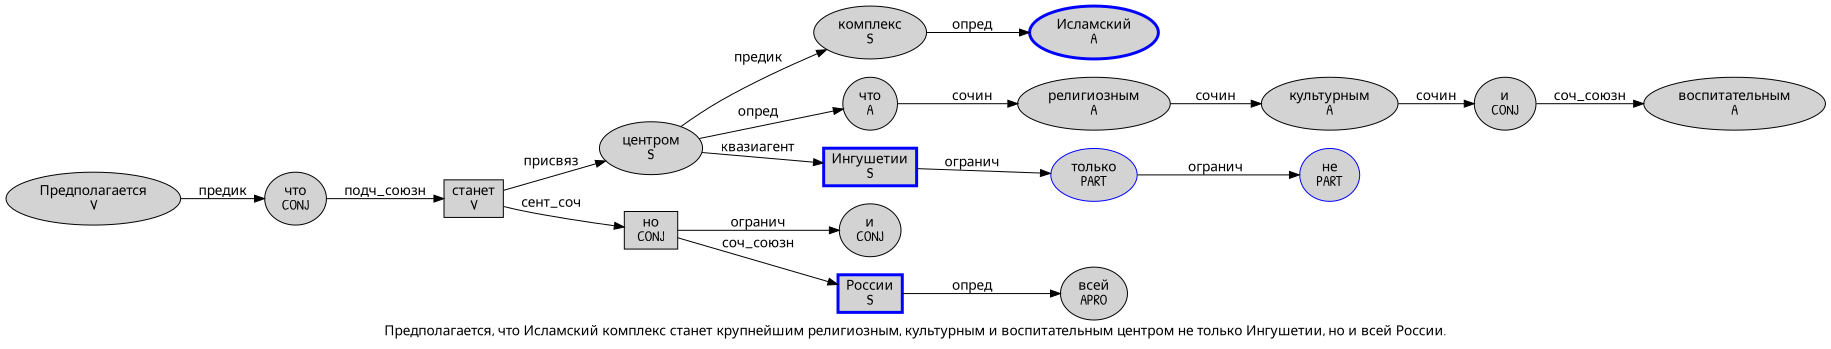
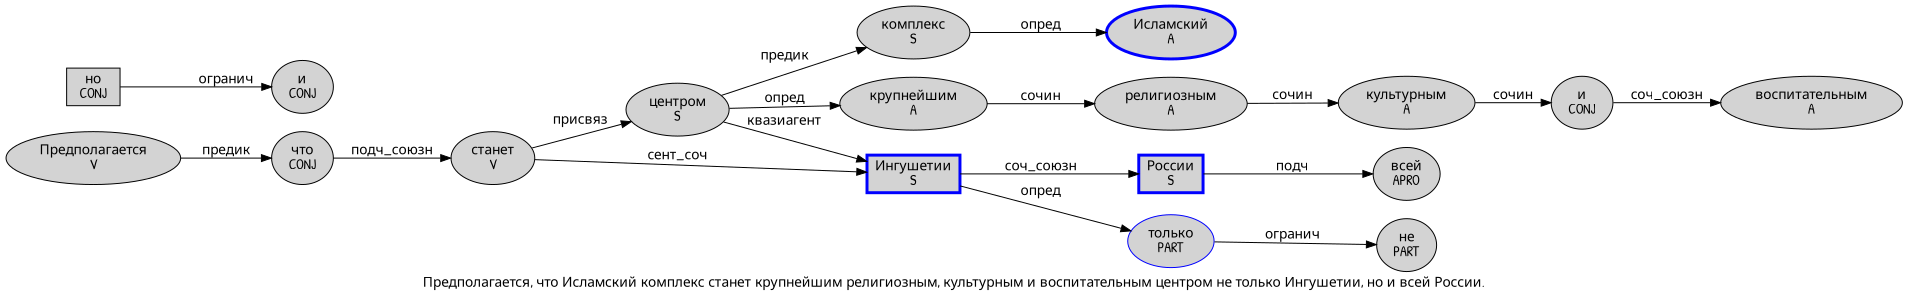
node "что A": label "что A" -> "крупнейшим A"
edge "Ингушетии S" -> "только PART": label "огранич" -> "опред"
node "не PART": color blue -> black
node "станет V": shape box -> ellipse
edge "станет V" -> "но CONJ": now "станет V" -> "Ингушетии S"
edge "но CONJ" -> "России S": now "Ингушетии S" -> "России S"
edge "России S" -> "всей APRO": label "опред" -> "подч"
